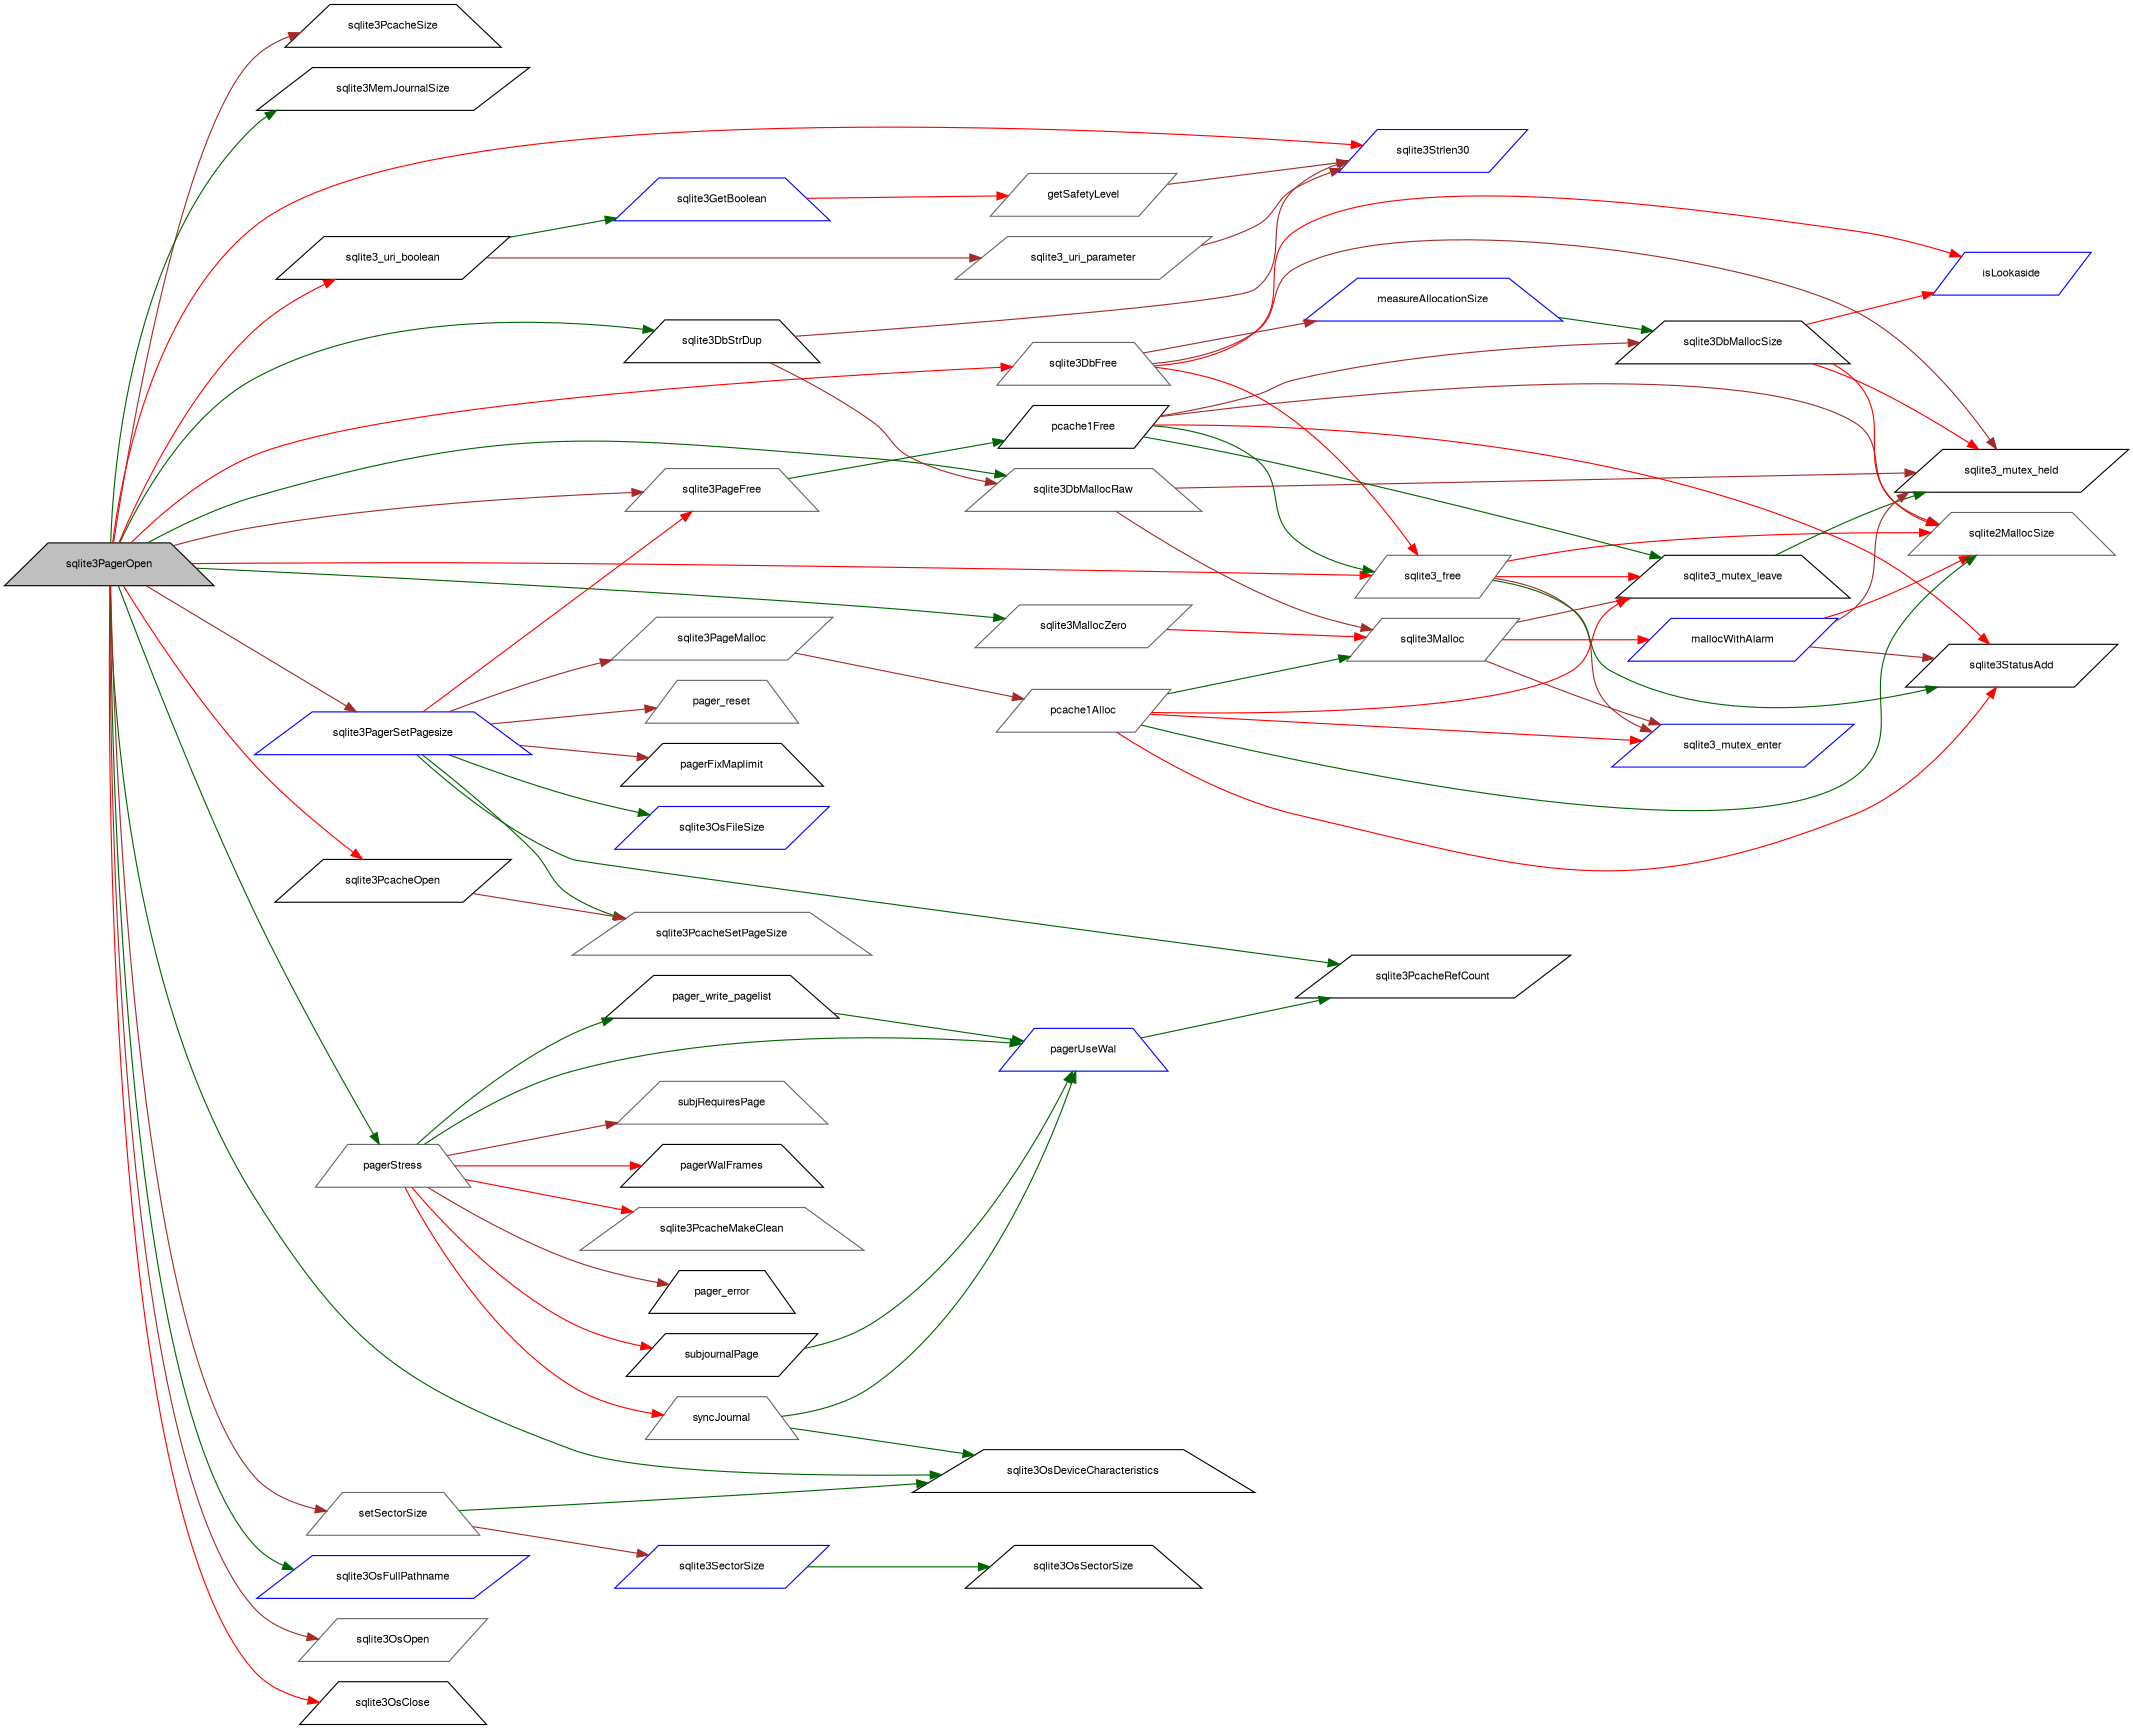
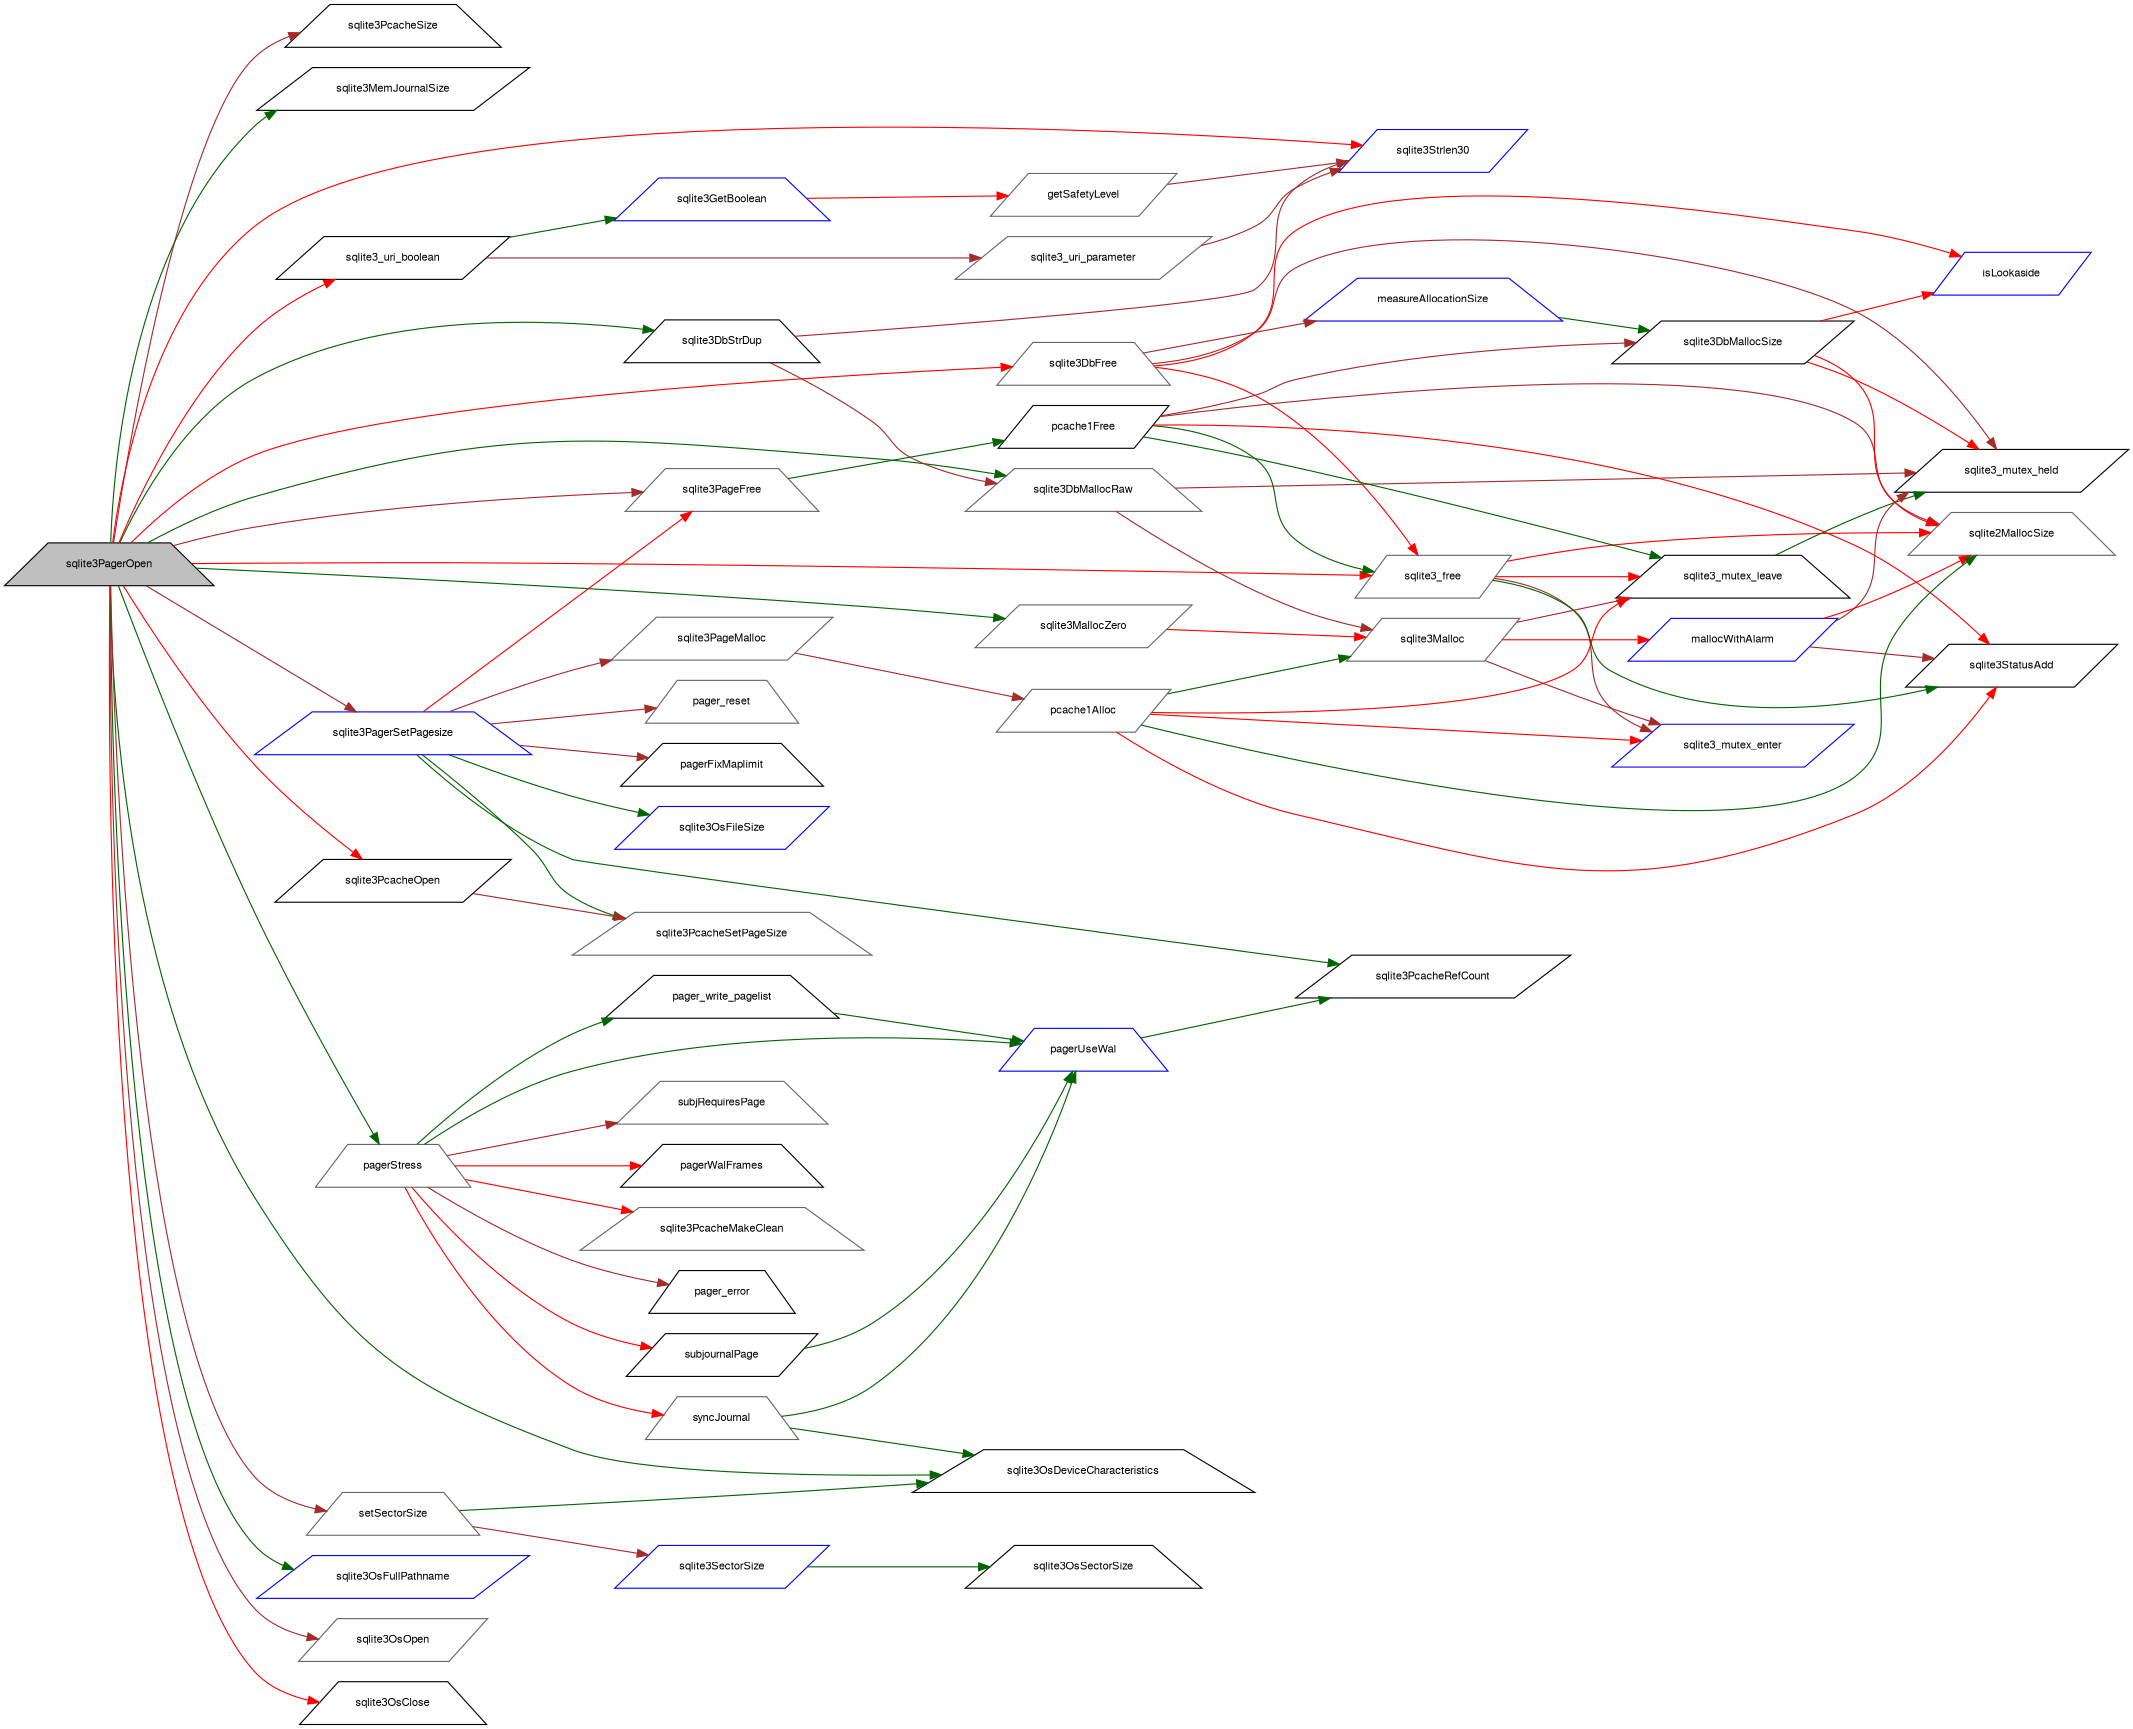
node "sqlite3DbMallocSize": shape trapezium -> parallelogram
